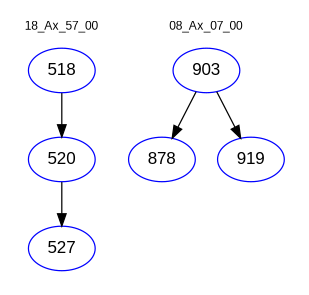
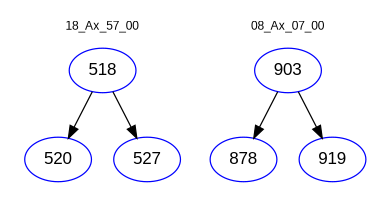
edge "520" -> "527": now "518" -> "527"
